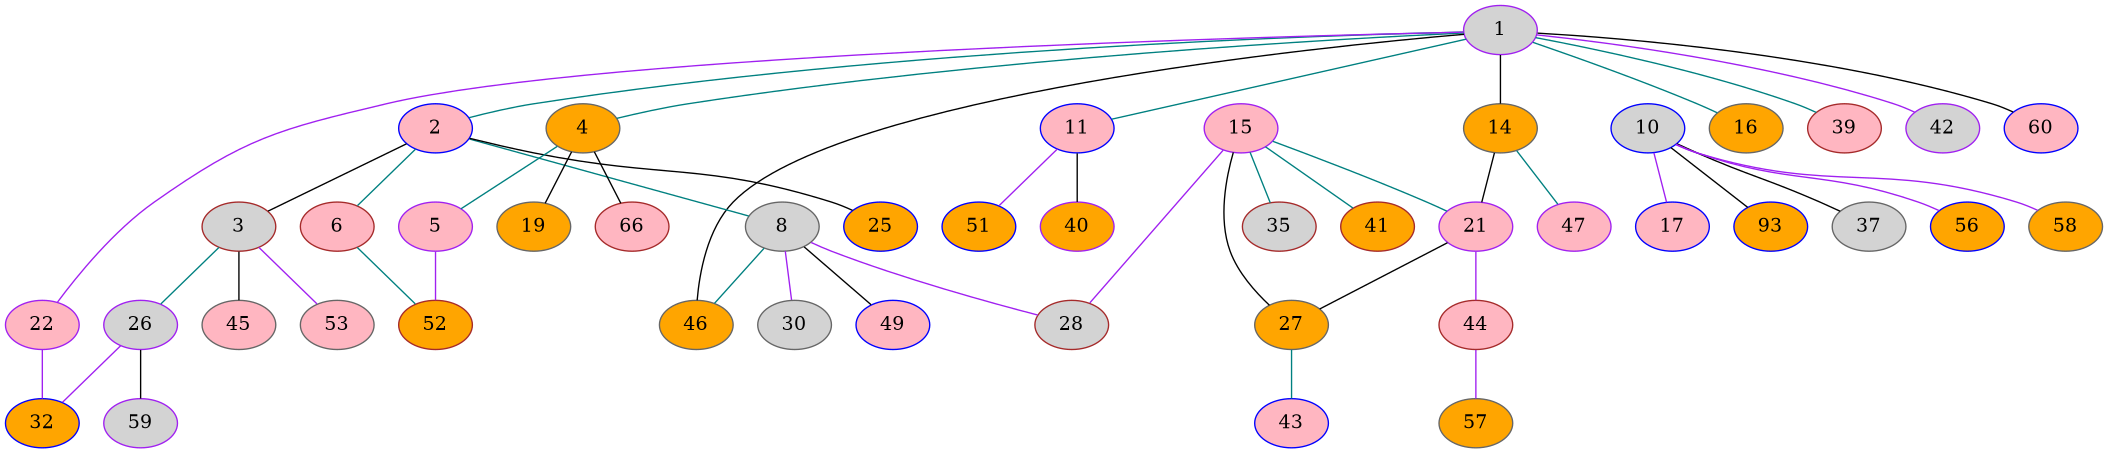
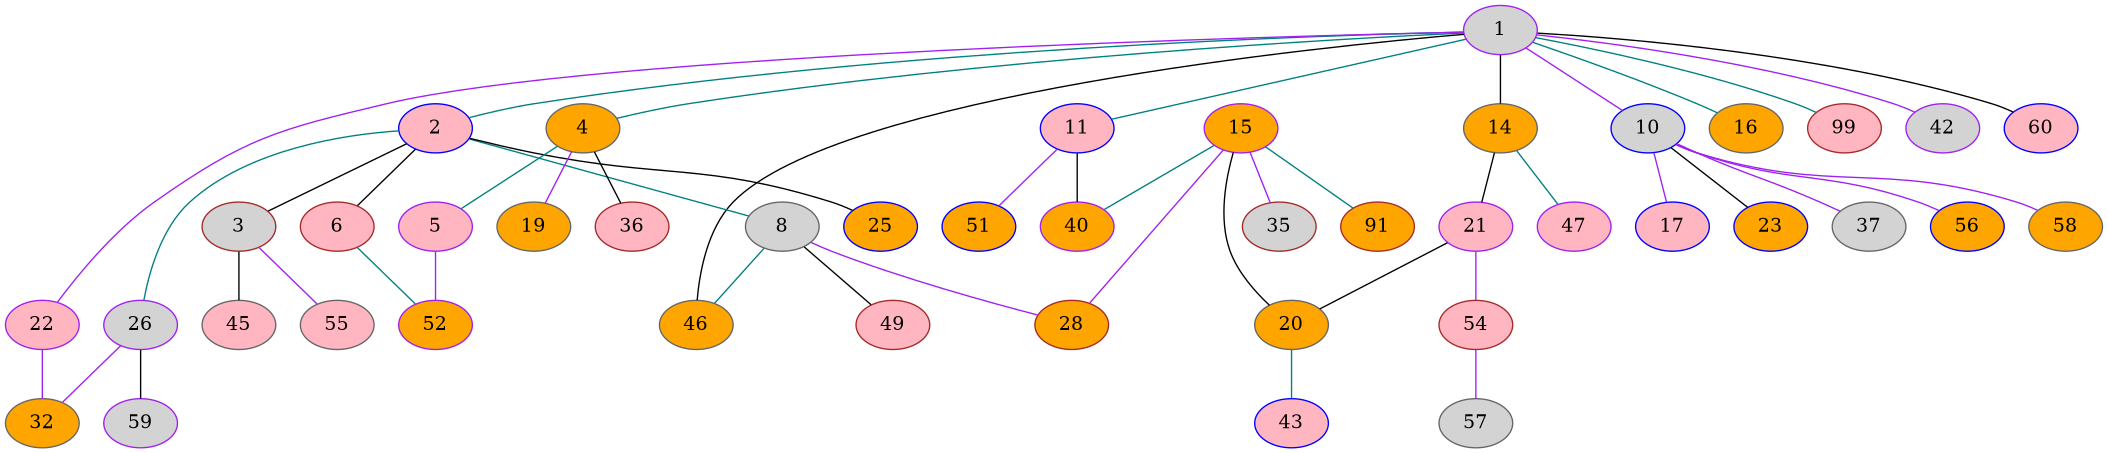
edge "1" -- "10": added
node "15": fillcolor lightpink -> orange
node "39": label "39" -> "99"
edge "15" -- "21": now "15" -- "40"
edge "2" -- "6": color teal -> black
edge "4" -- "19": color black -> purple
edge "15" -- "35": color teal -> purple
edge "10" -- "37": color black -> purple
node "66": label "66" -> "36"
node "41": label "41" -> "91"
node "93": label "93" -> "23"
edge "3" -- "26": now "2" -- "26"
node "53": label "53" -> "55"
node "52": color brown -> purple
node "30": removed
node "49": color blue -> brown
node "28": fillcolor lightgrey -> orange
node "27": label "27" -> "20"
node "44": label "44" -> "54"
node "32": color blue -> gray40
node "57": fillcolor orange -> lightgrey
